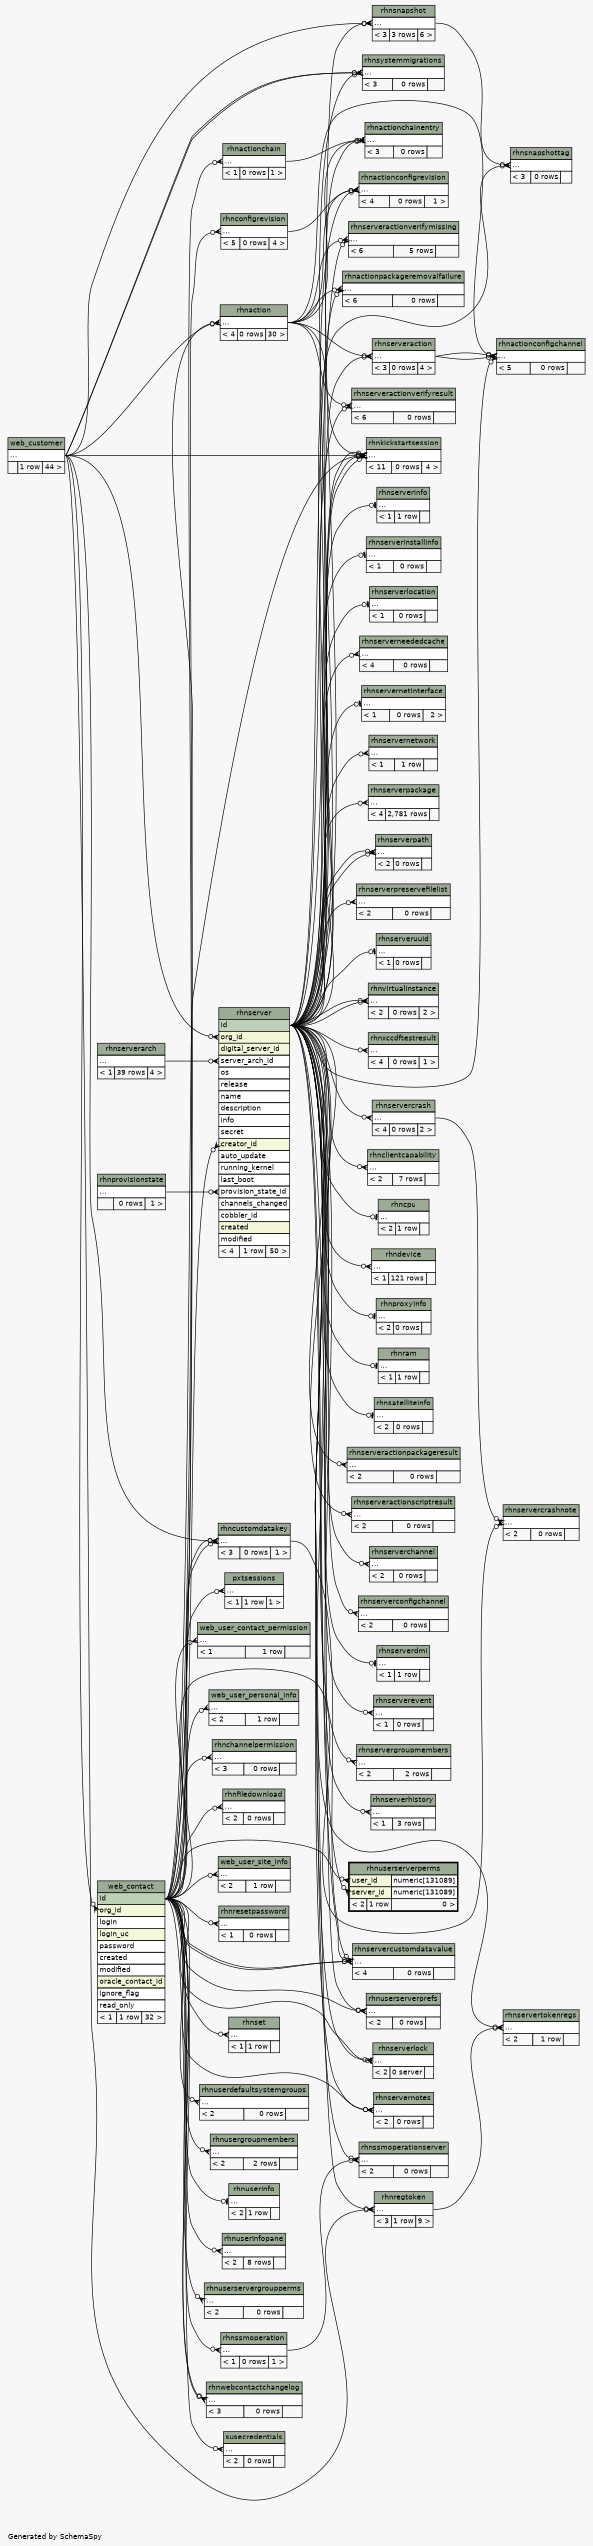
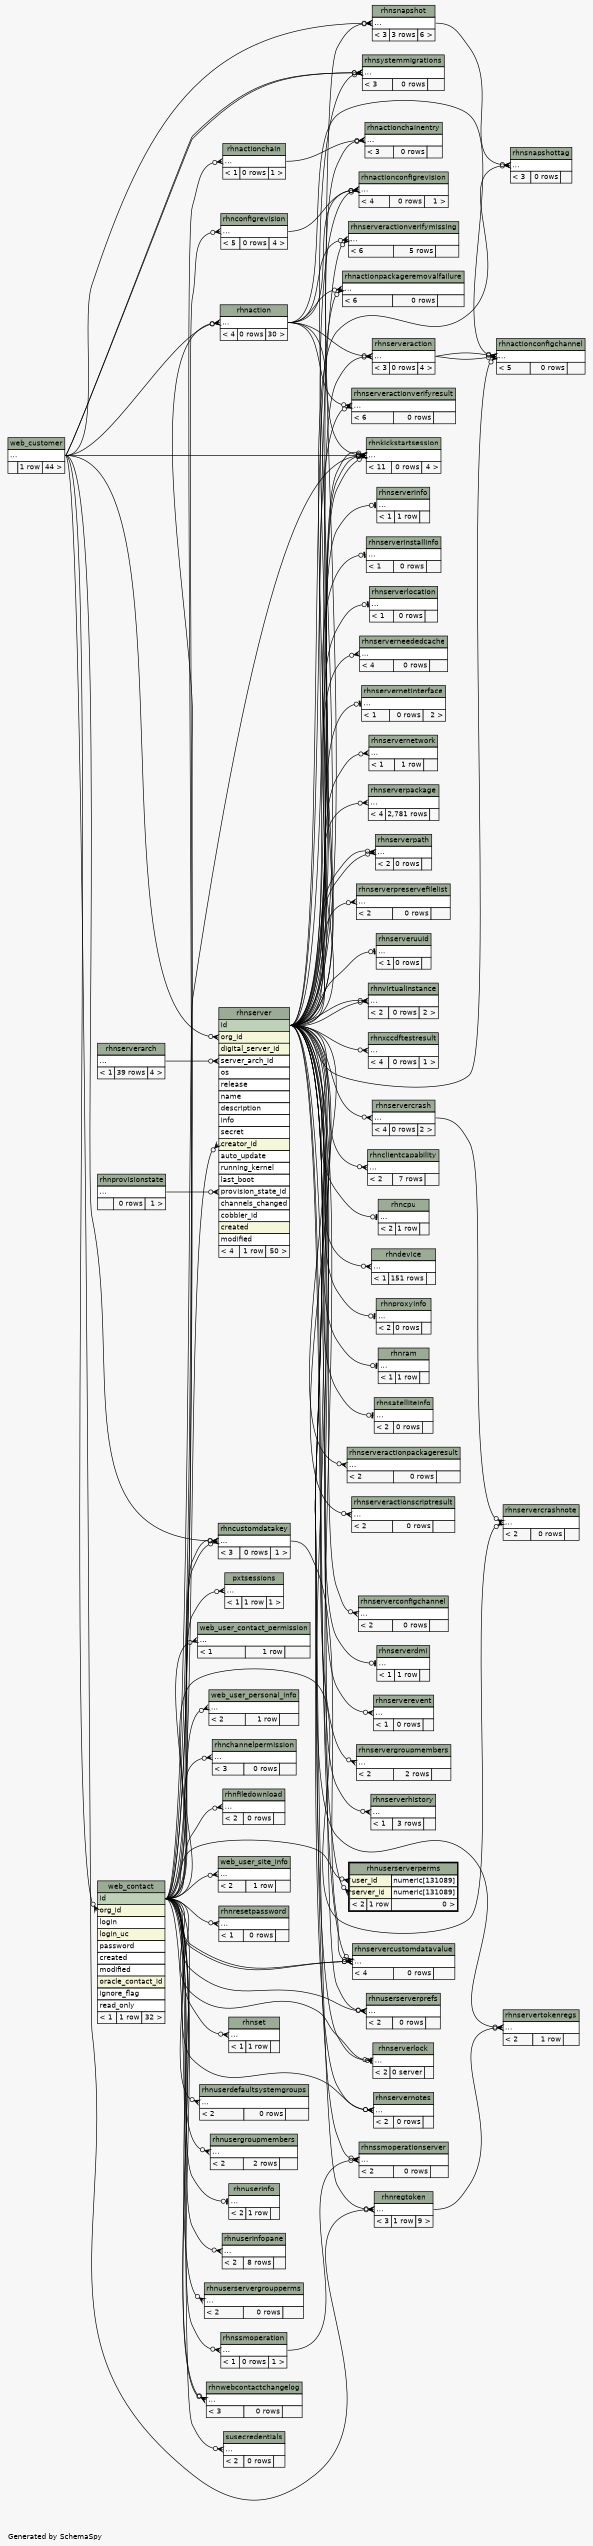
edge "rhnaction" -> "rhnactionchainentry": removed
node "rhndevice": text "121 rows" -> "151 rows"
node "rhnserverchannel": removed
